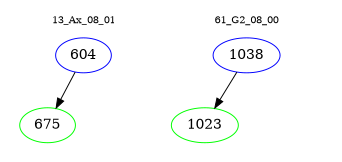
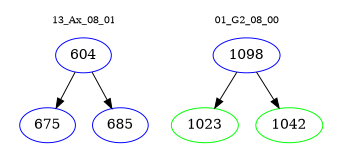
cluster "61_G2_08_00": label "61_G2_08_00" -> "01_G2_08_00"
node "1038": label "1038" -> "1098"
node "675": color green -> blue
node "685": added
node "1042": added
